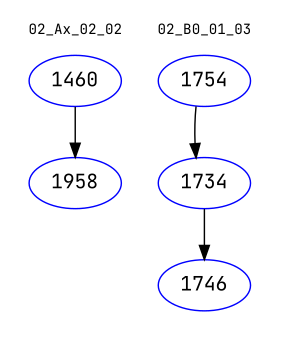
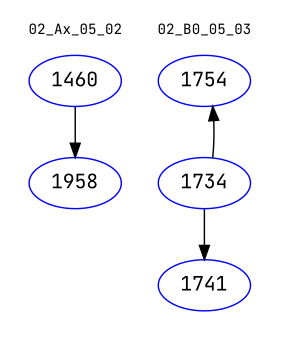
cluster "02_Ax_02_02": label "02_Ax_02_02" -> "02_Ax_05_02"
cluster "02_B0_01_03": label "02_B0_01_03" -> "02_B0_05_03"
edge "1754" -> "1734": reversed
node "1746": label "1746" -> "1741"
